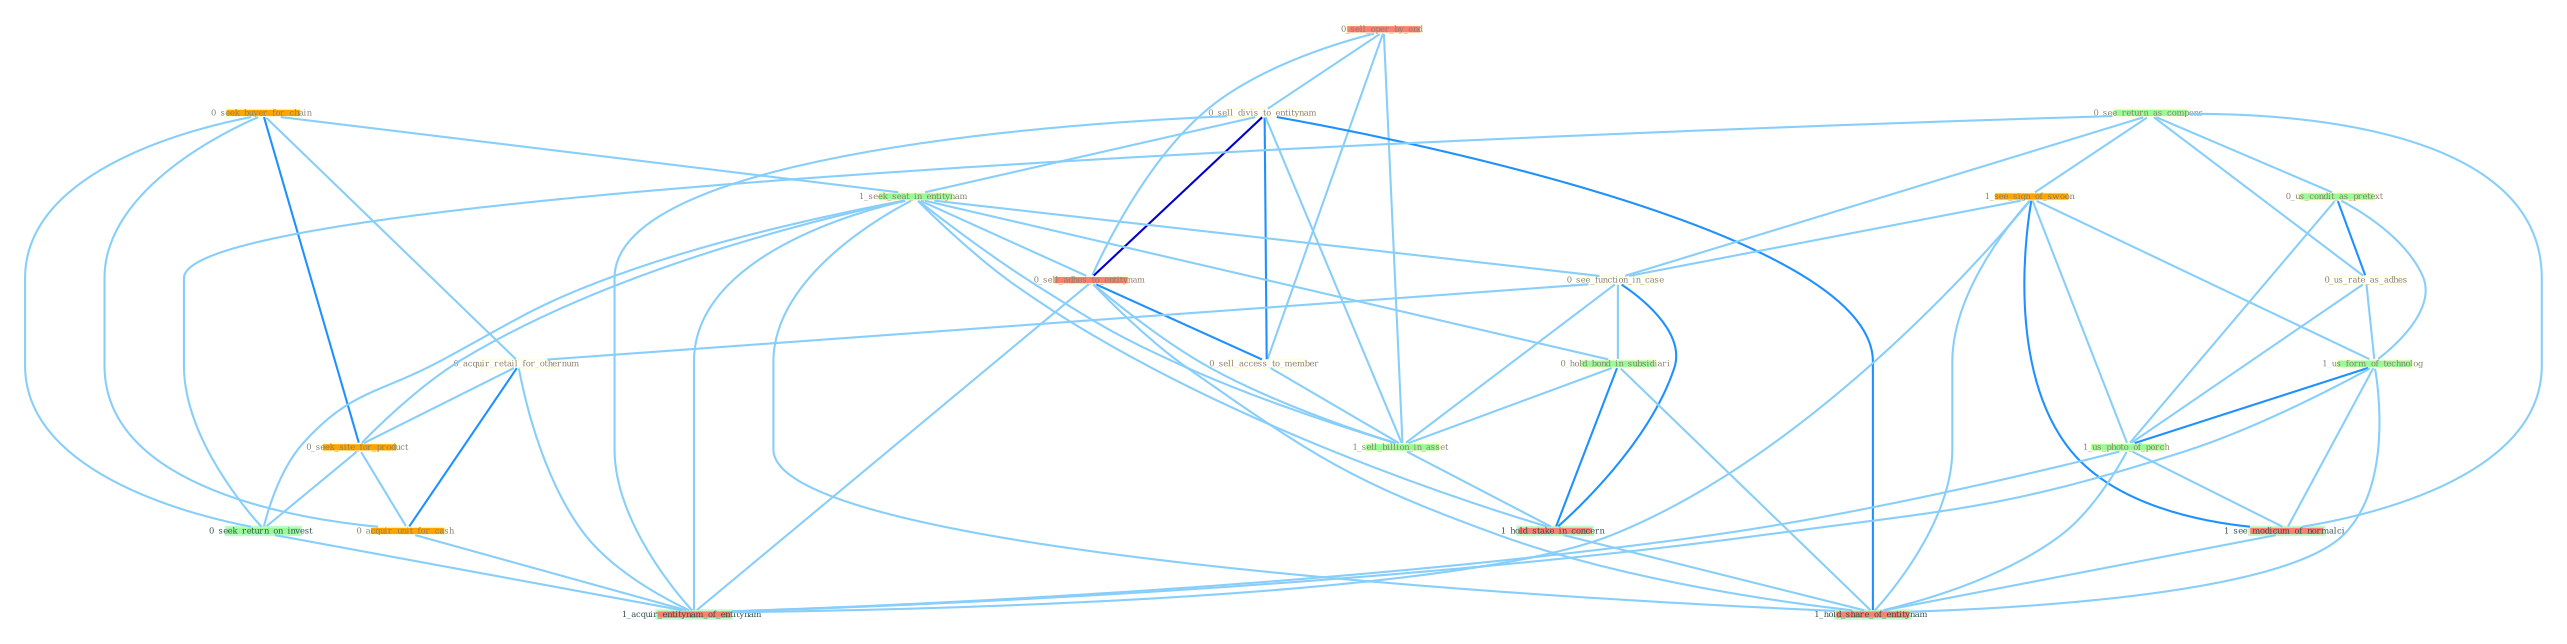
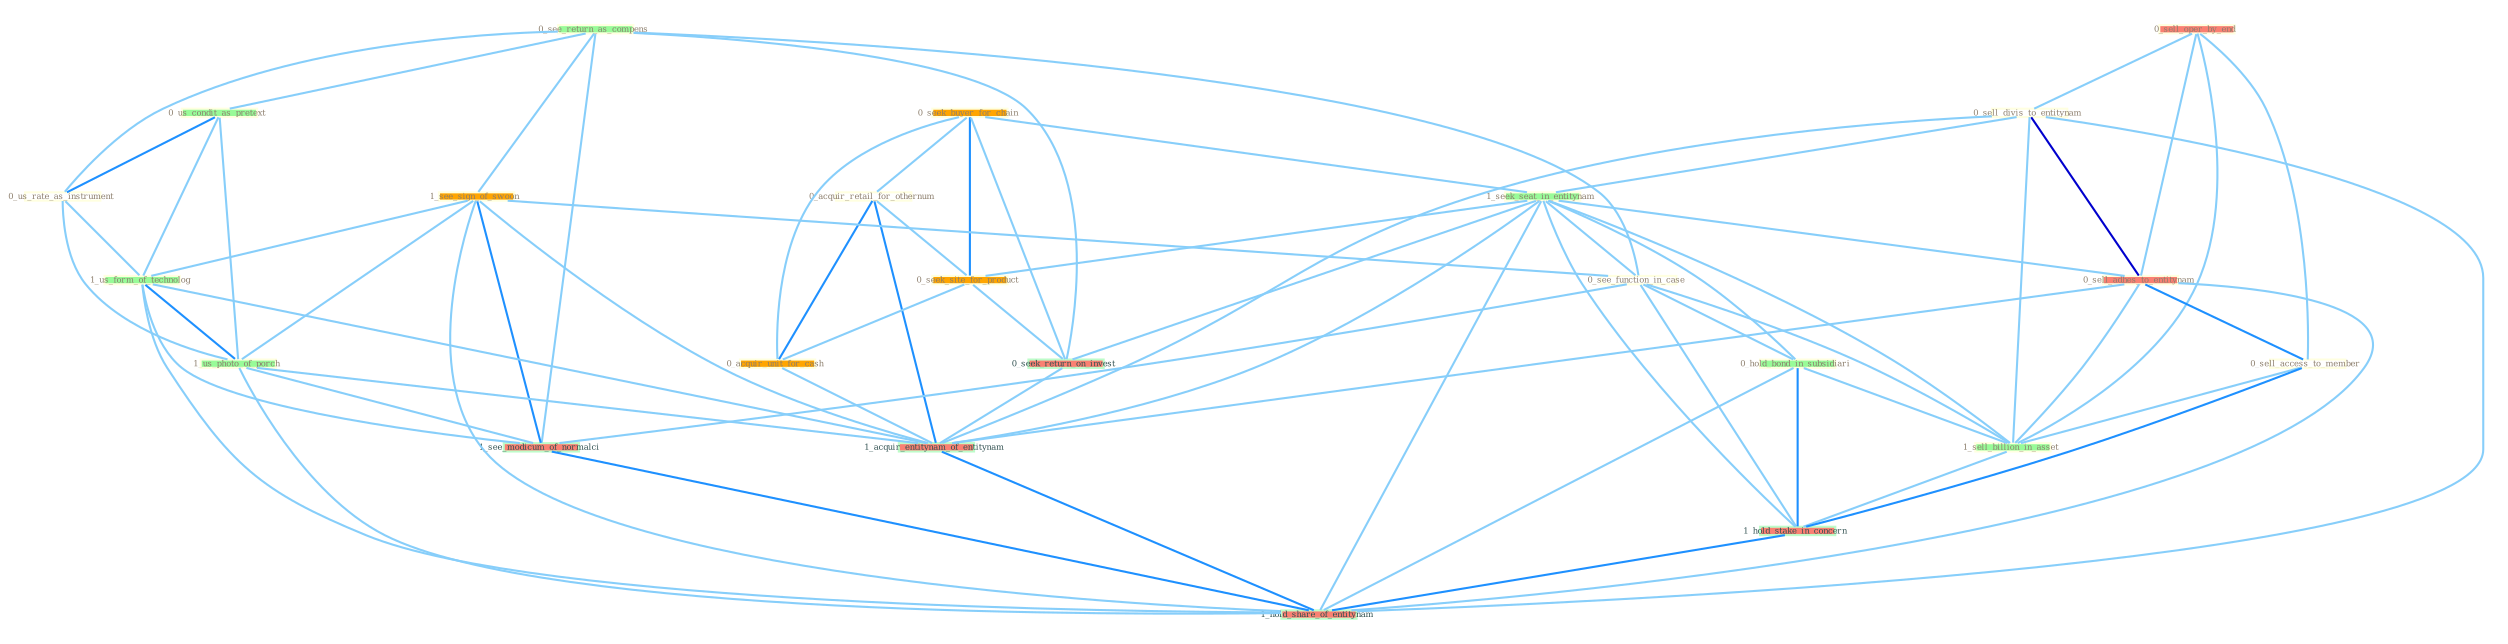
edge "0_sell_divis_to_entitynam" -- "0_sell_access_to_member": now "1_hold_stake_in_concern" -- "0_sell_access_to_member"
edge "0_sell_divis_to_entitynam" -- "1_hold_share_of_entitynam": color #1e90ff -> #87cefa
node "0_us_rate_as_adhes": label "0_us_rate_as_adhes" -> "0_us_rate_as_instrument"
edge "0_see_function_in_case" -- "0_acquir_retail_for_othernum": now "0_see_function_in_case" -- "1_see_modicum_of_normalci"
edge "0_see_function_in_case" -- "1_hold_stake_in_concern": color #1e90ff -> #87cefa
edge "0_acquir_retail_for_othernum" -- "1_acquir_entitynam_of_entitynam": color #87cefa -> #1e90ff
node "0_seek_return_on_invest": fillcolor palegreen -> salmon
edge "1_acquir_entitynam_of_entitynam" -- "1_hold_share_of_entitynam": added
edge "1_hold_stake_in_concern" -- "1_hold_share_of_entitynam": color #87cefa -> #1e90ff
edge "1_see_modicum_of_normalci" -- "1_hold_share_of_entitynam": color #87cefa -> #1e90ff
